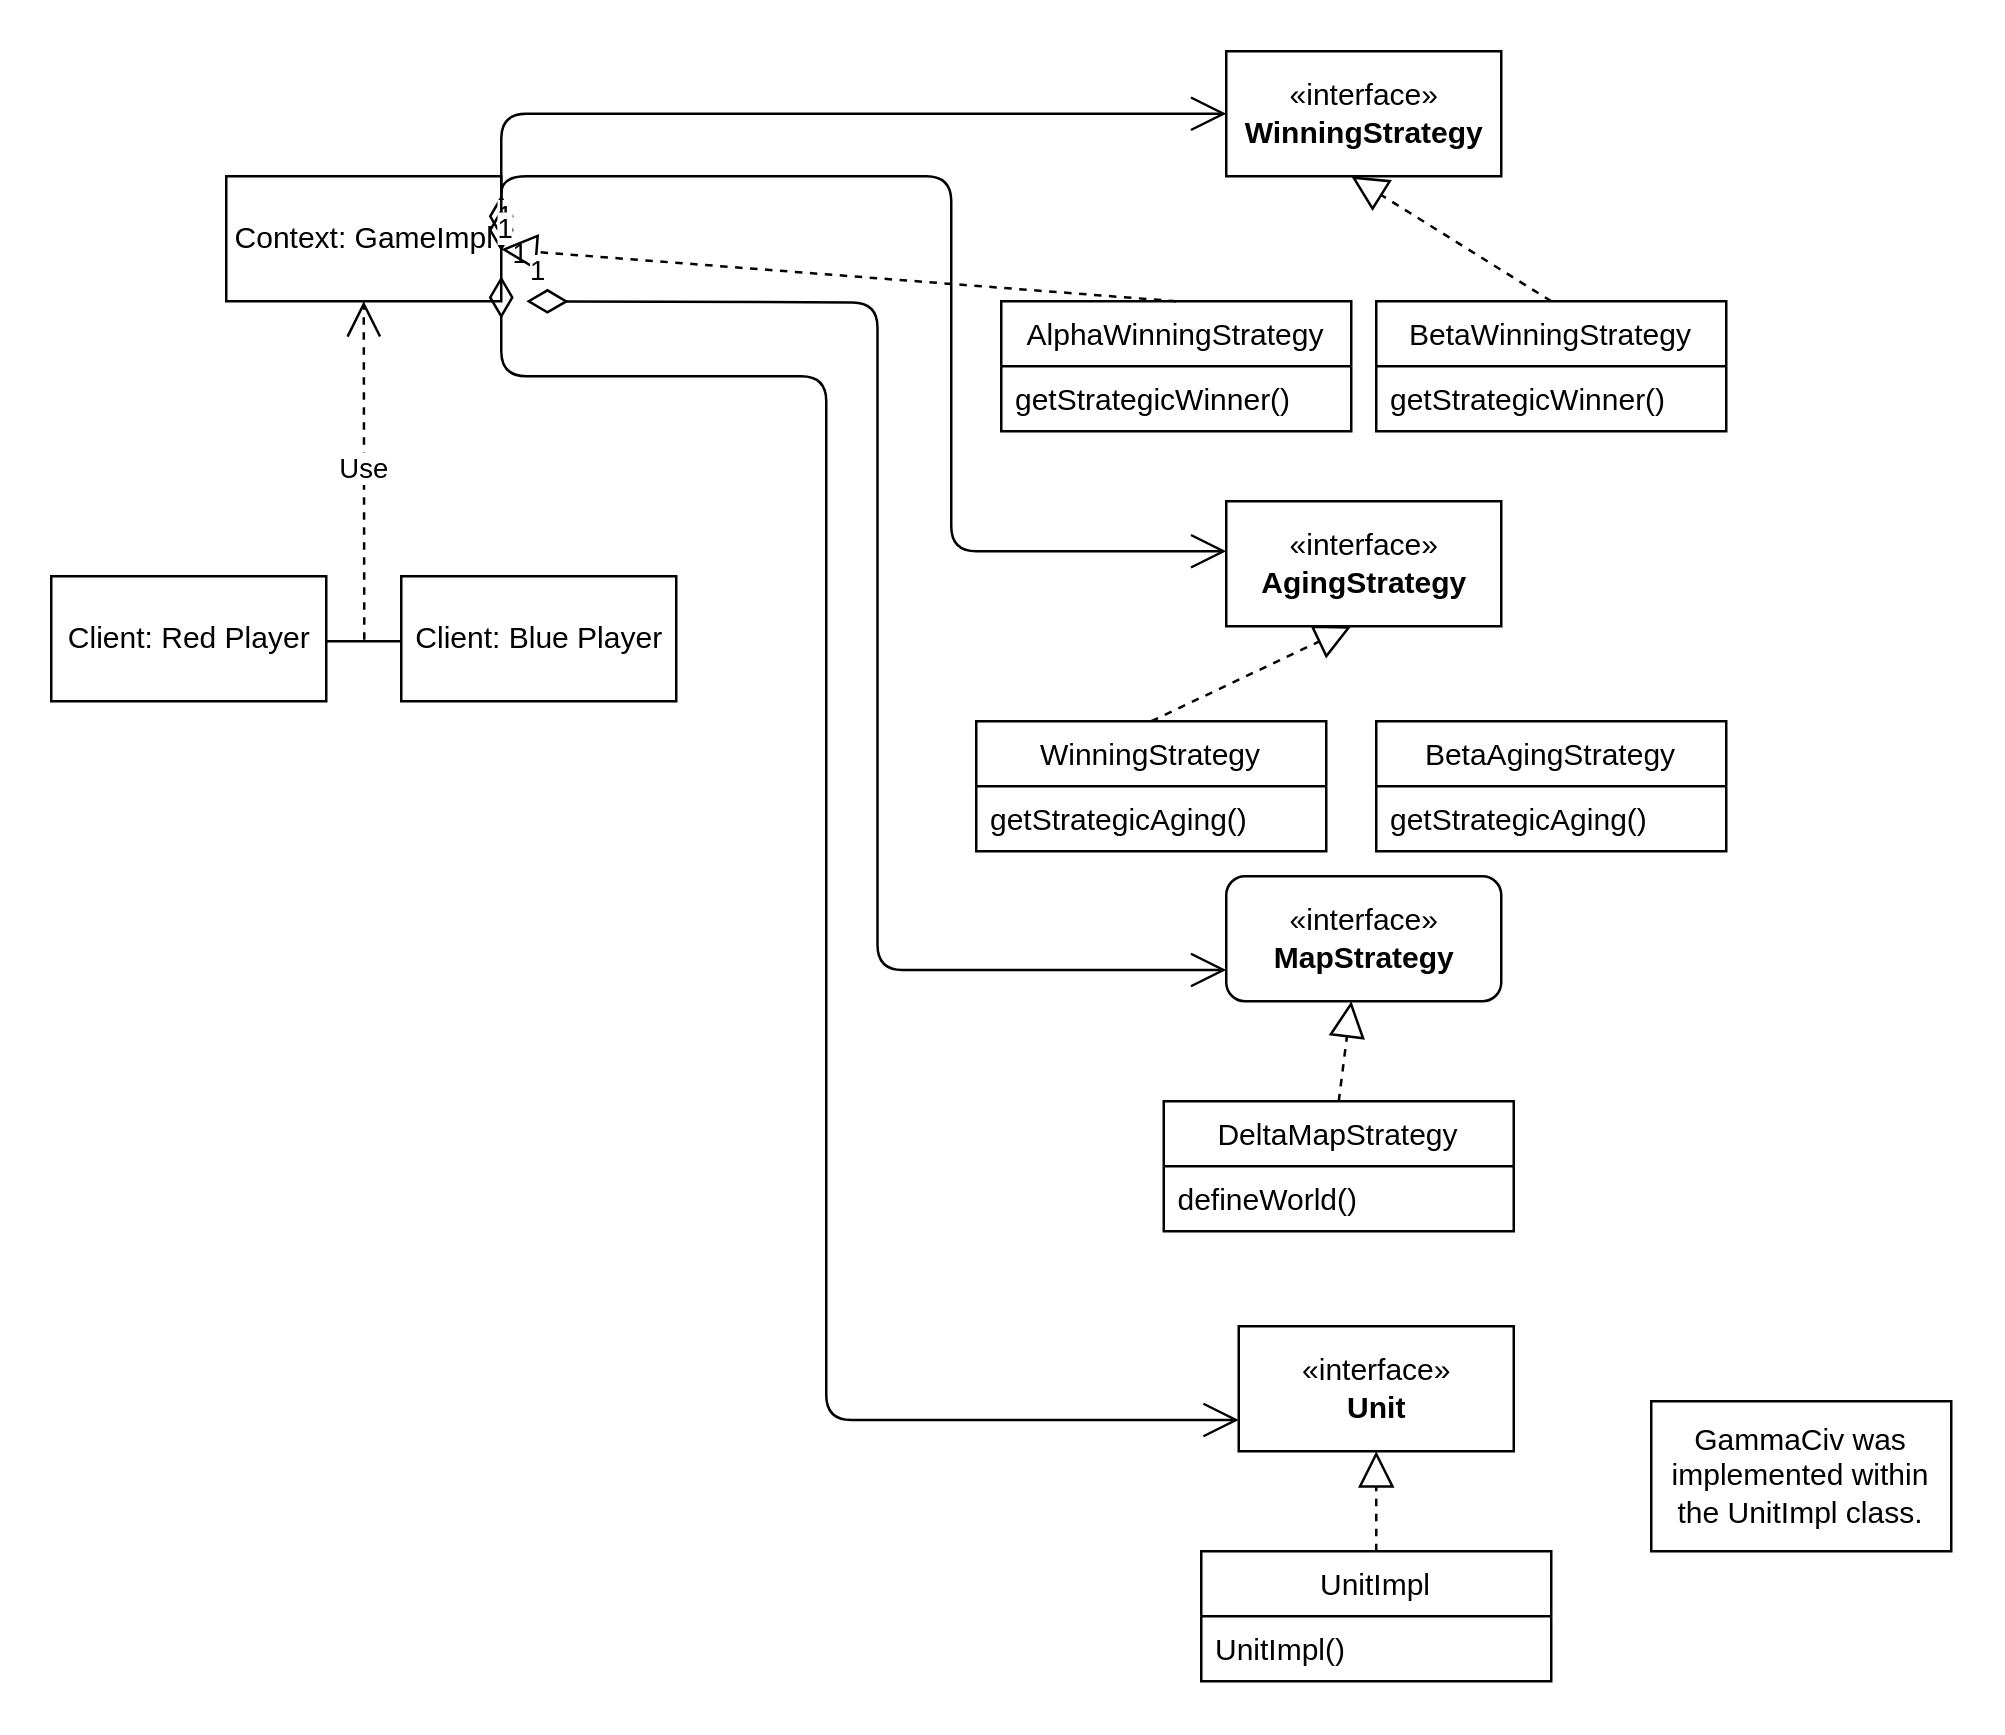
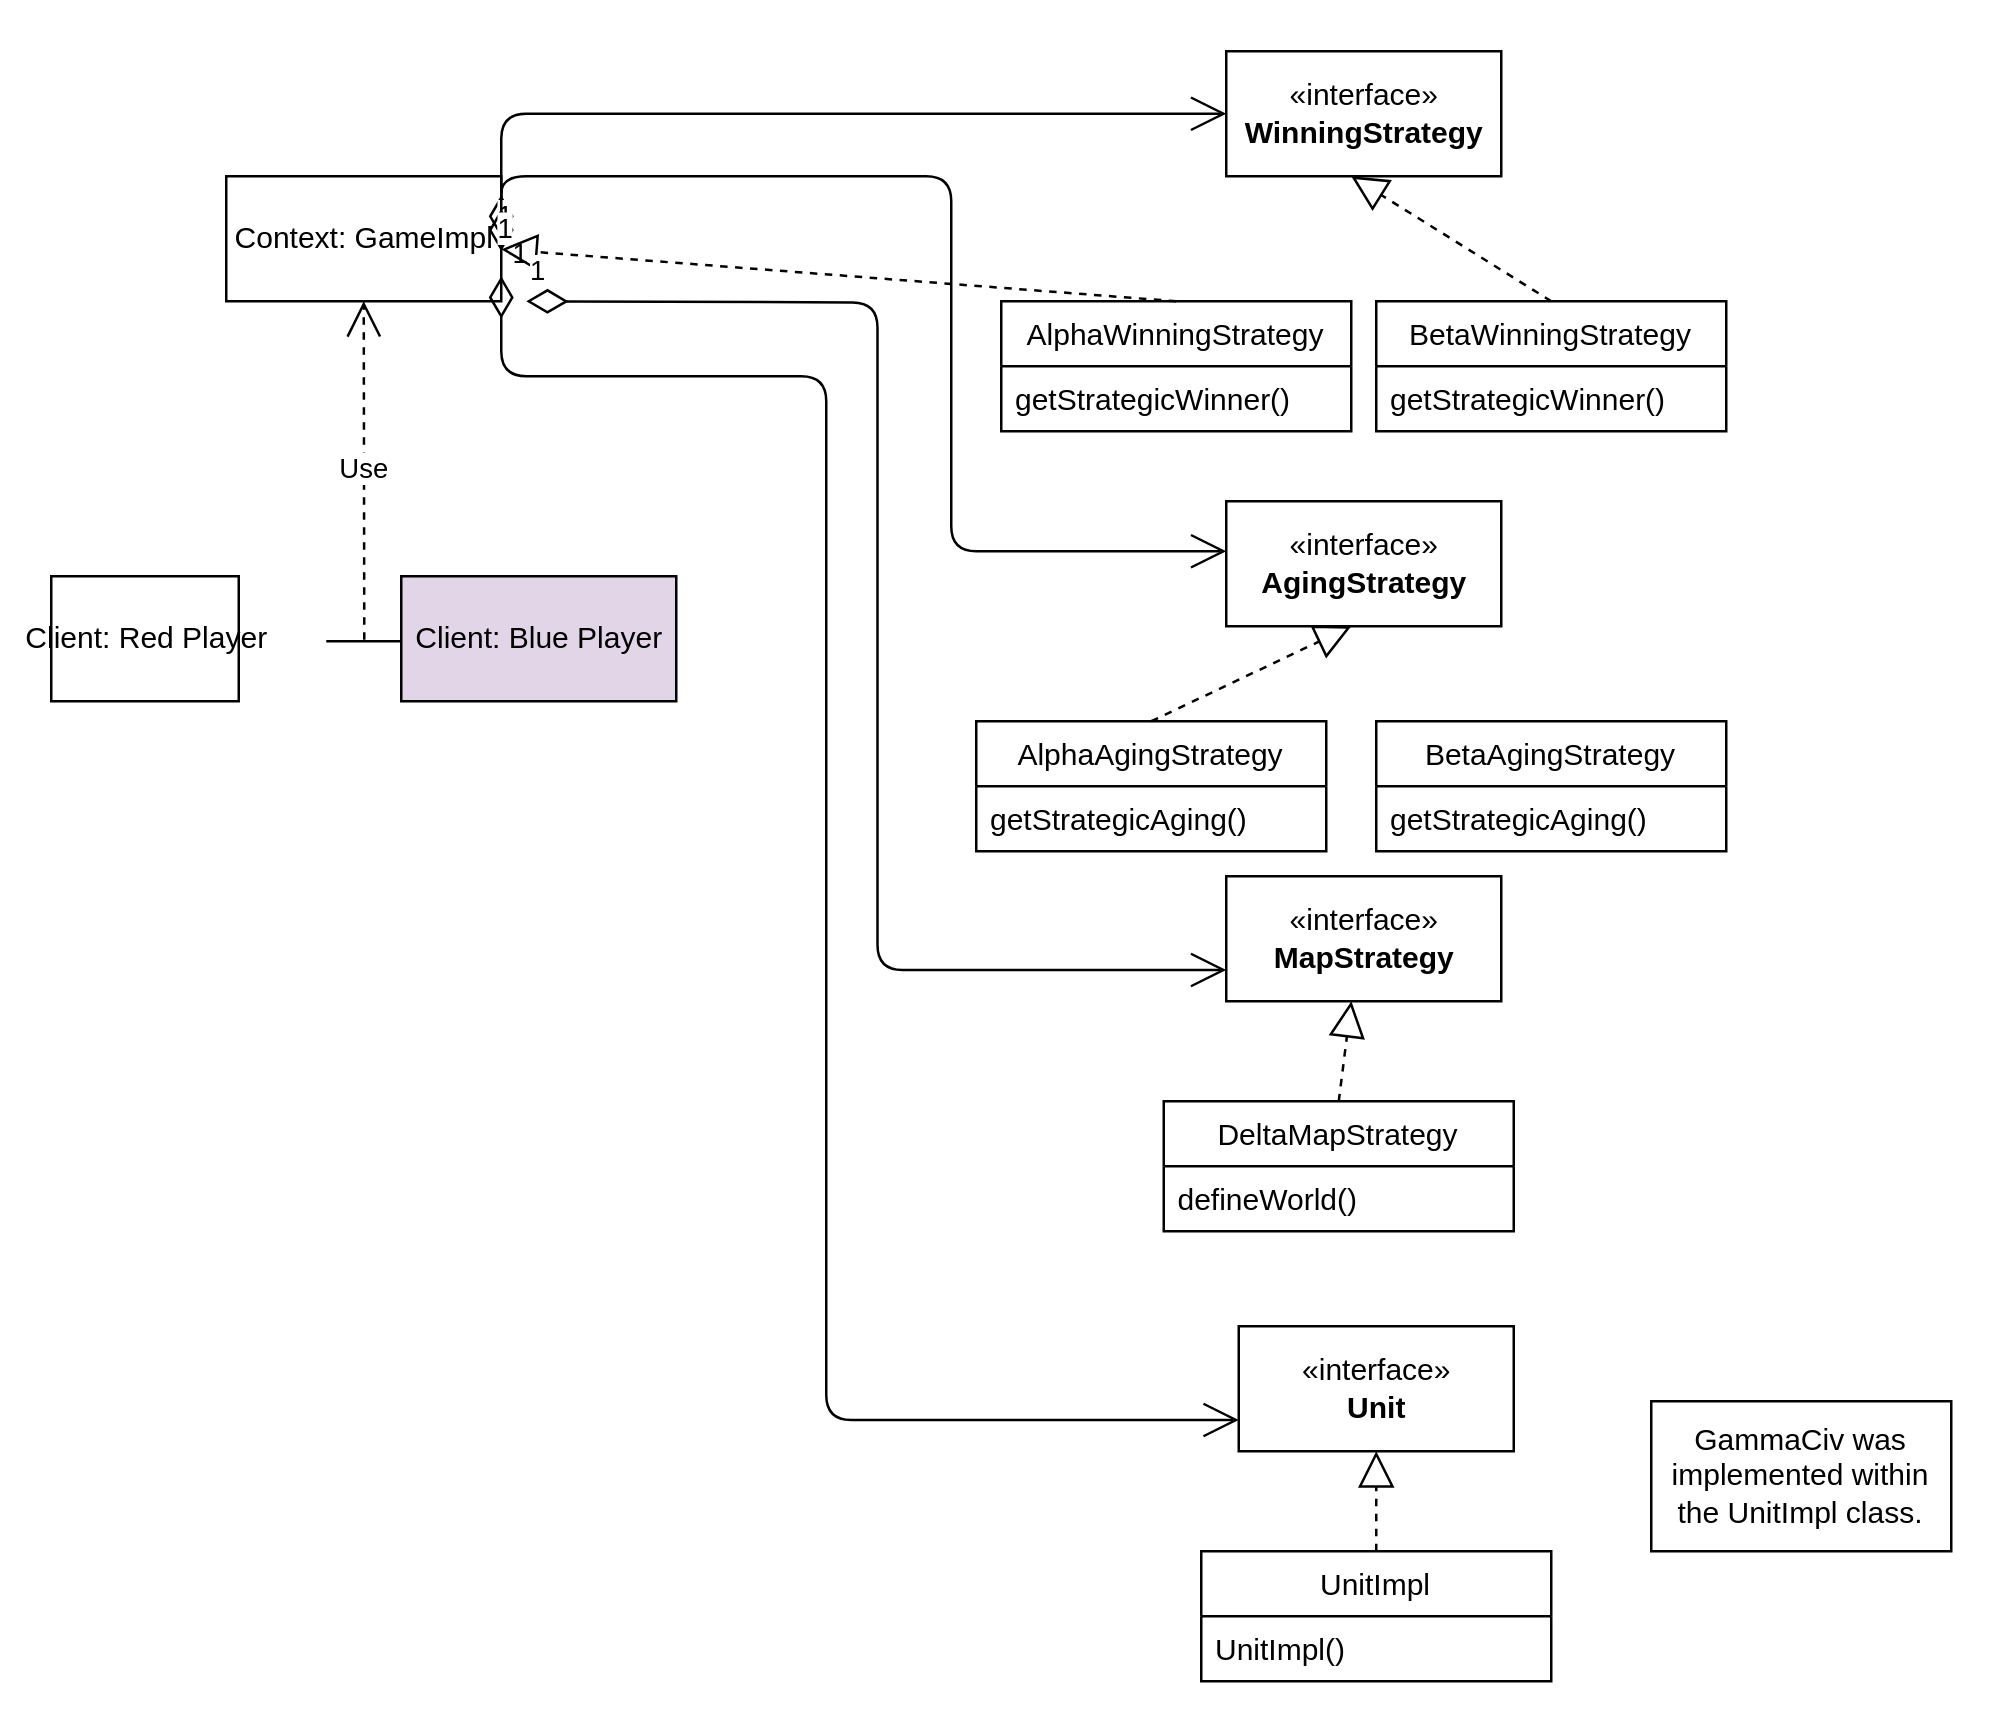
node "Client: Red Player": size 275x125 -> 188x125
node "Client: Blue Player": fillcolor #ffffff -> #e1d5e7
node "WinningStrategy": label "WinningStrategy" -> "AlphaAgingStrategy"
node "«interface» MapStrategy": shape rounded rectangle -> rectangle
